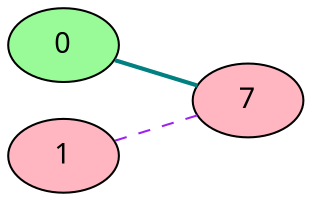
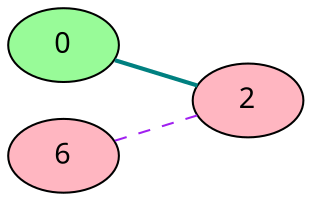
node "7": label "7" -> "2"
node "1": label "1" -> "6"
